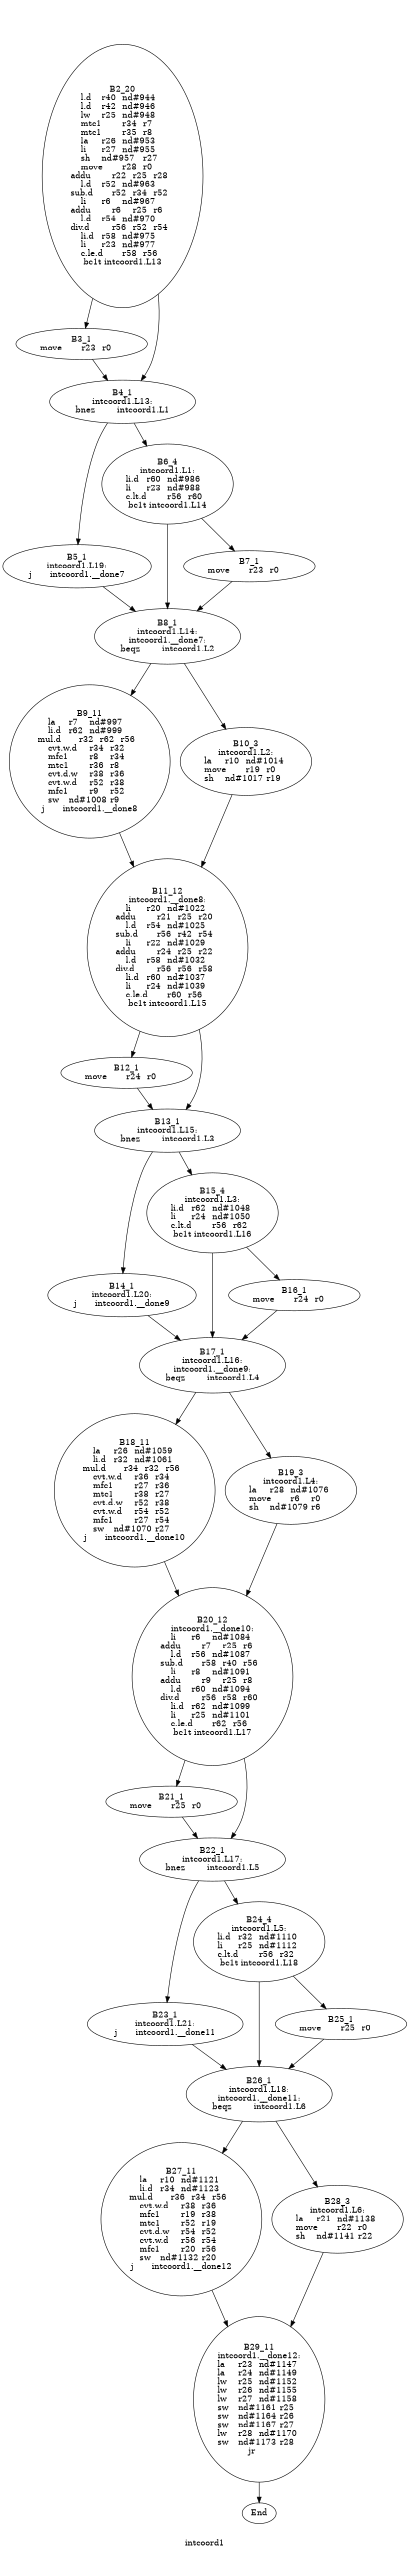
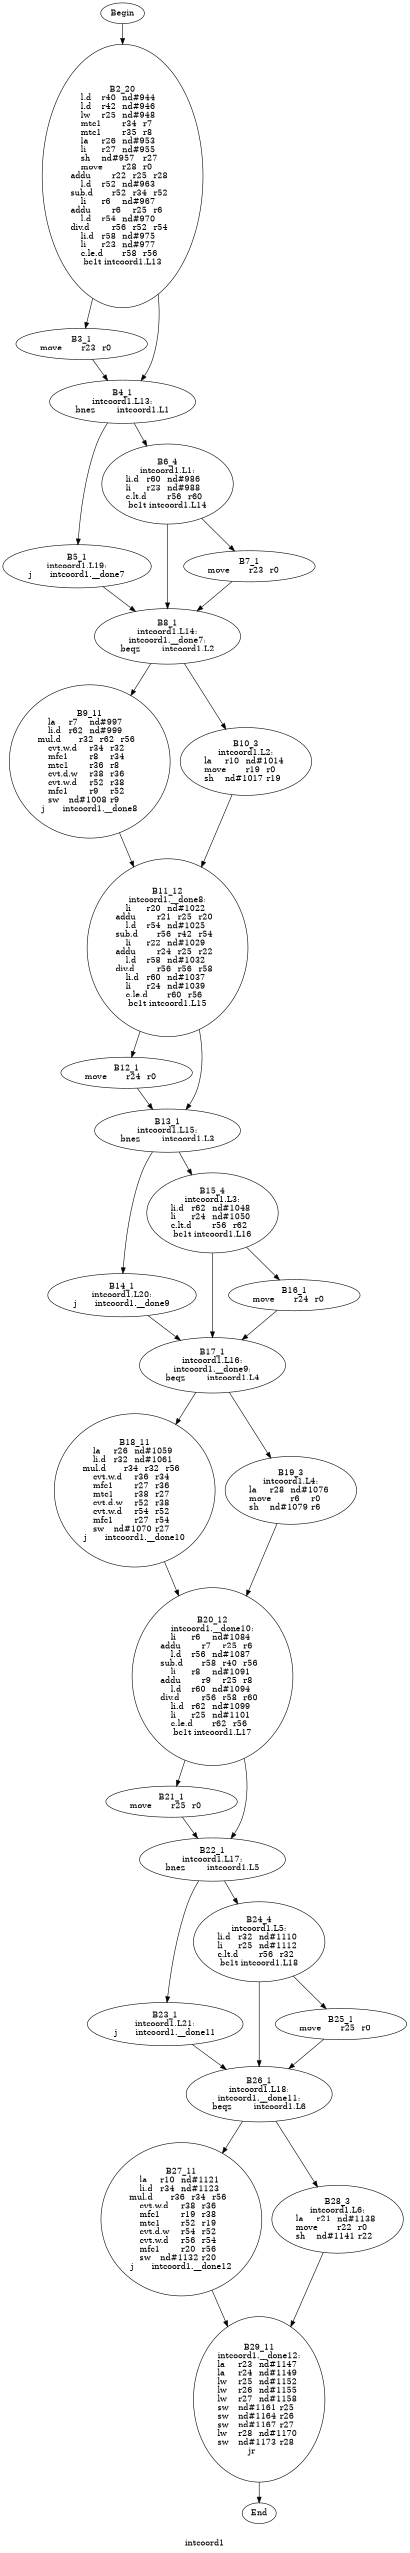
node "Begin": added
